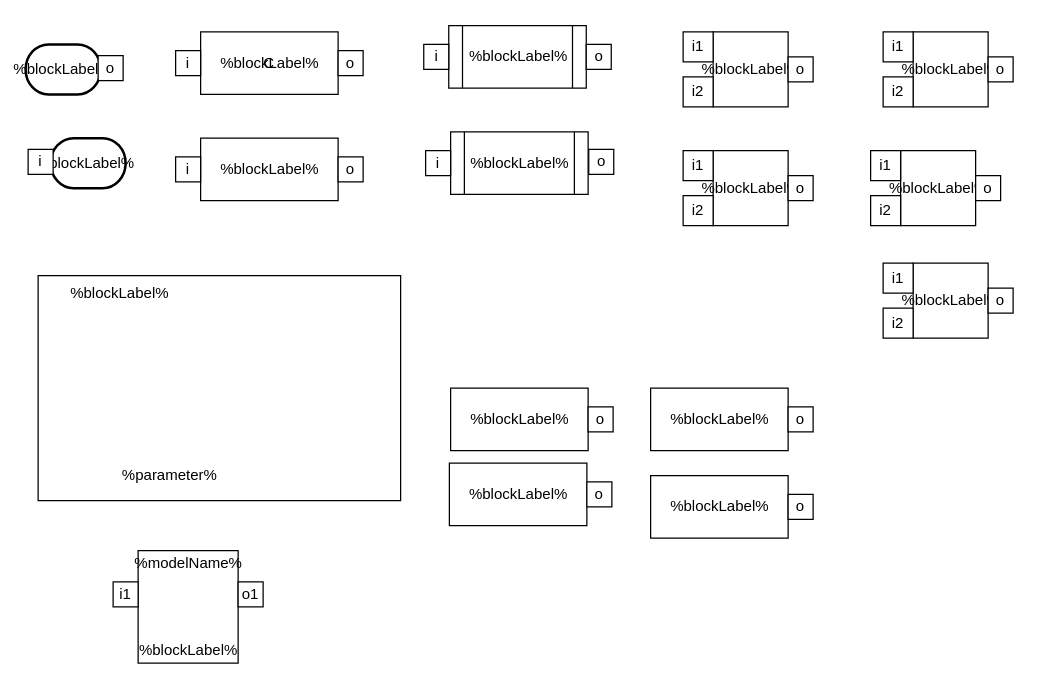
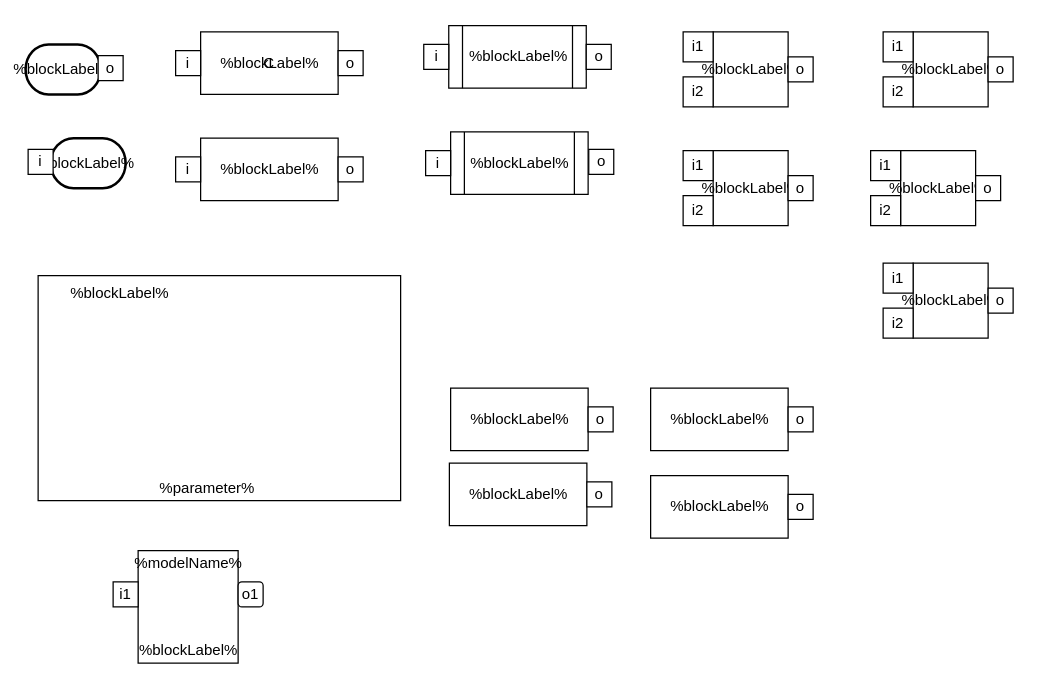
node "%parameter%": moved (169, 476) -> (207, 488)
node "o1": shape rectangle -> rounded rectangle
